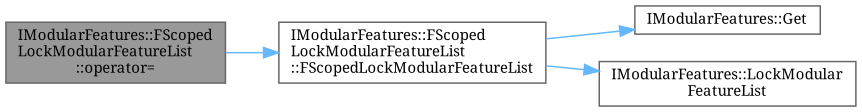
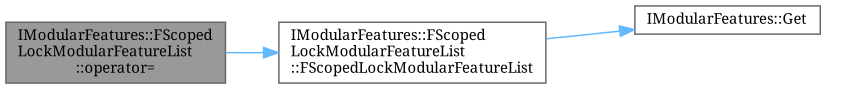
node "IModularFeatures::LockModular FeatureList": removed
